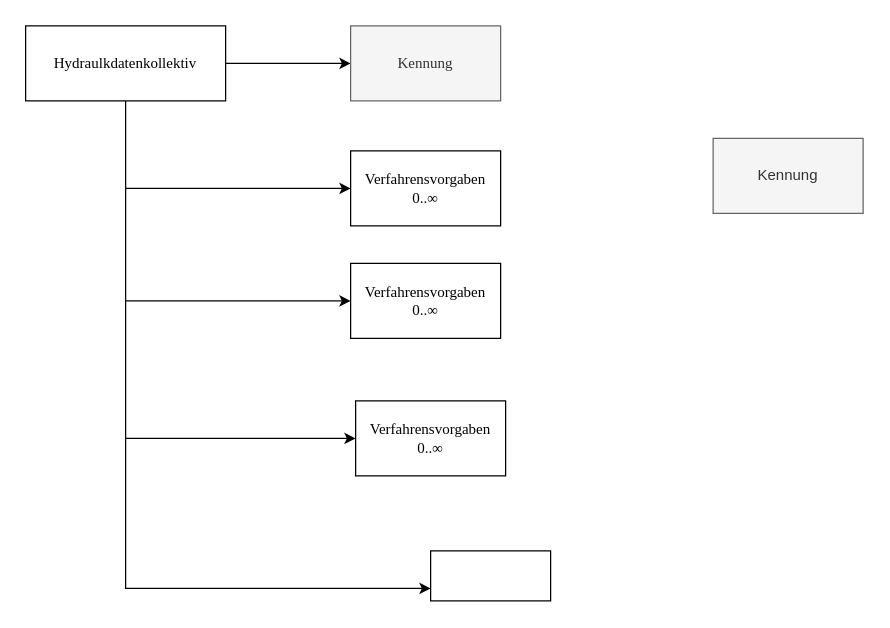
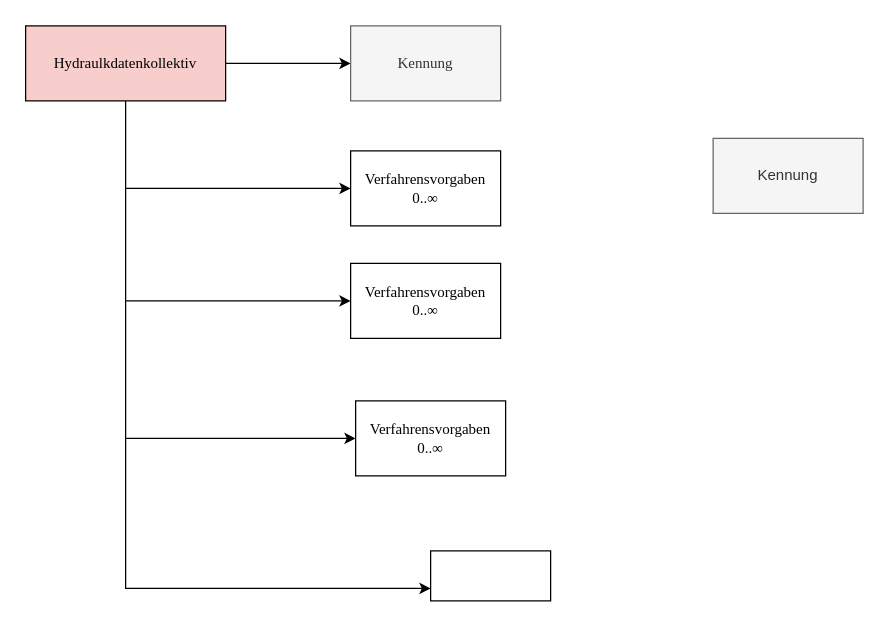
node "Hydraulkdatenkollektiv": fillcolor #ffffff -> #f8cecc
